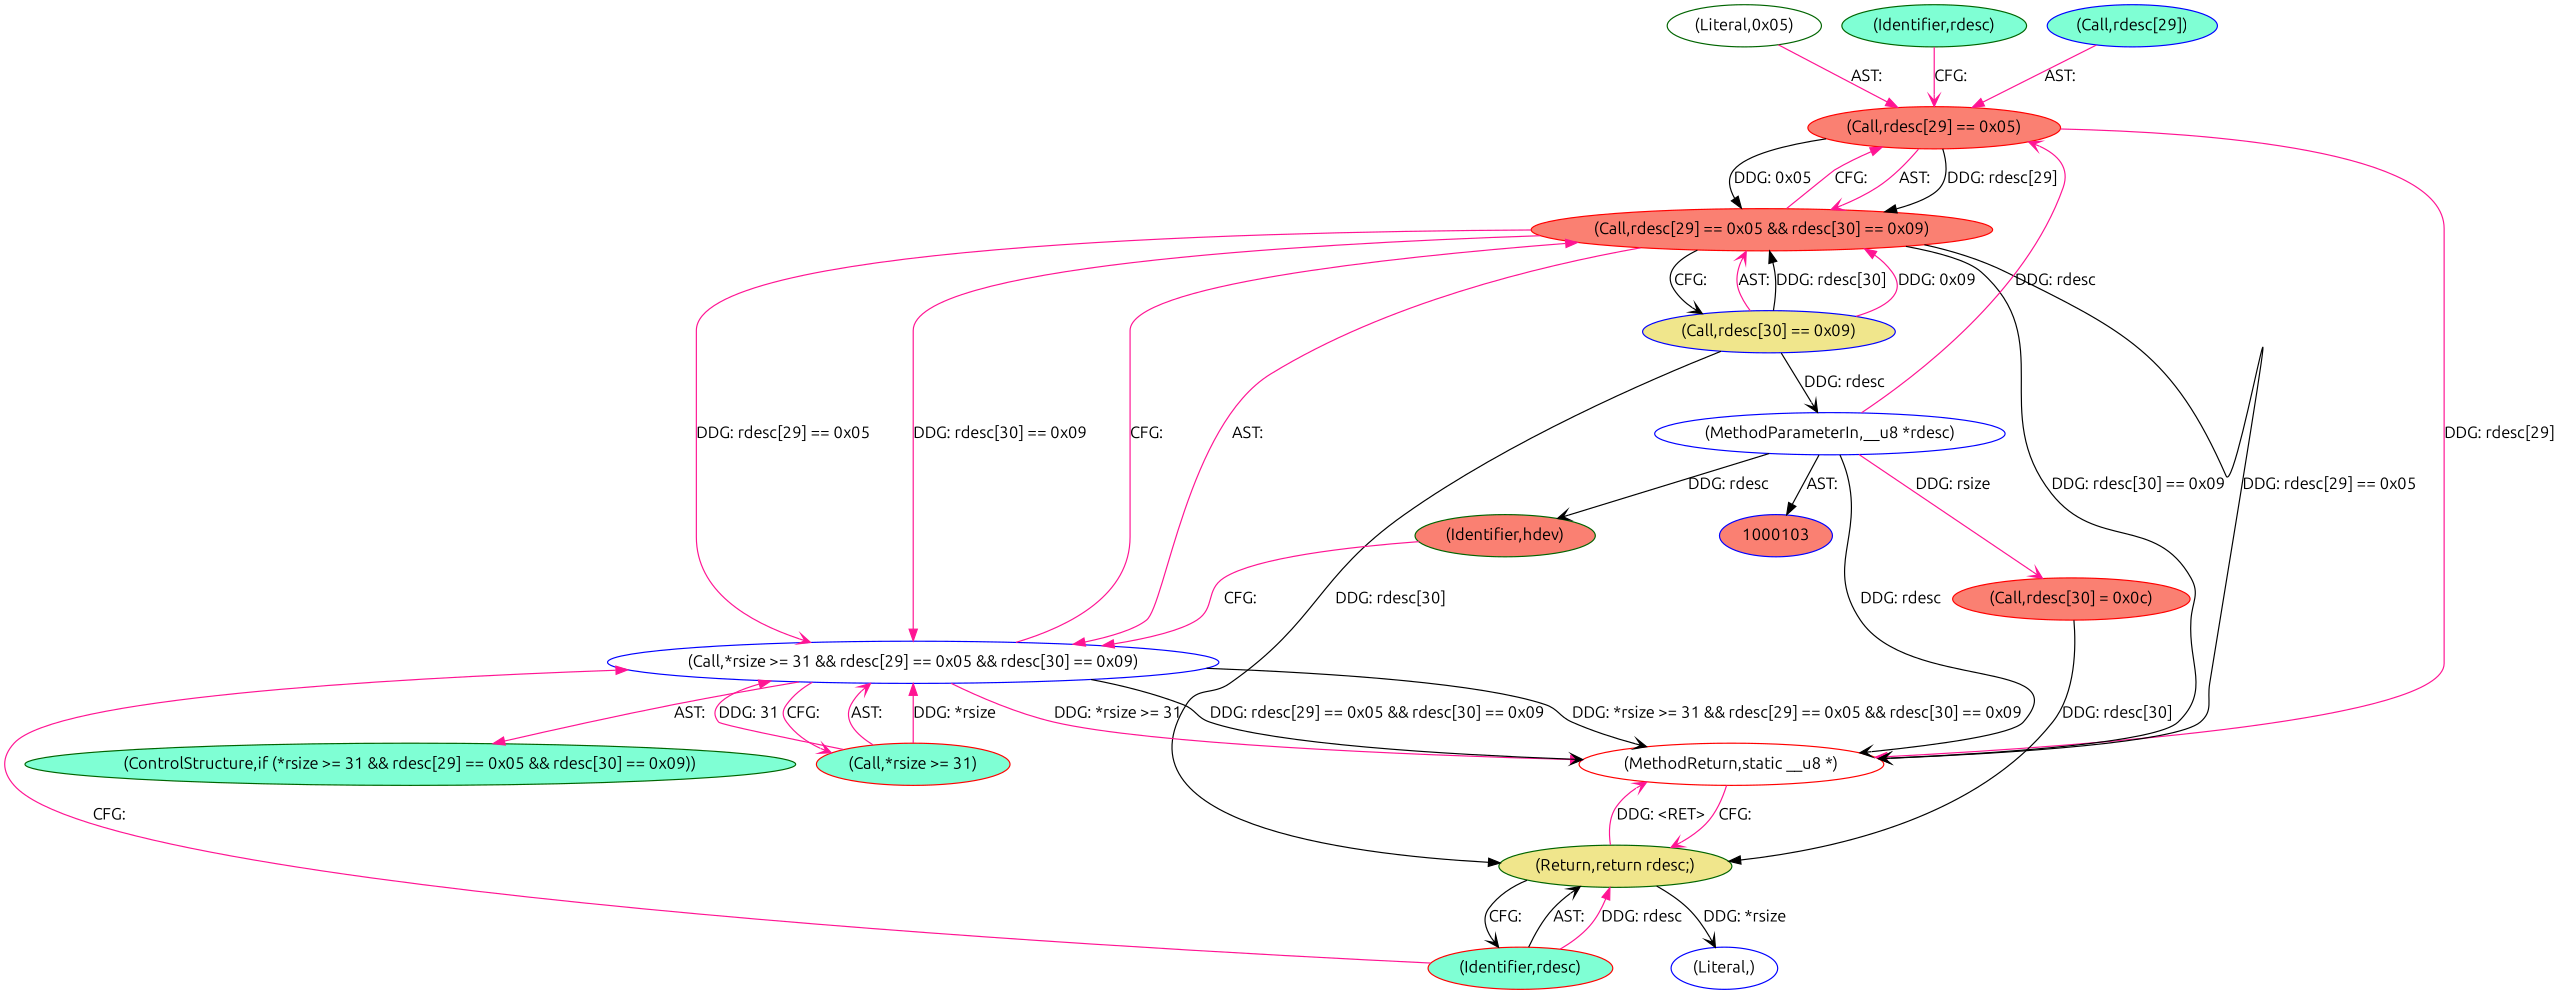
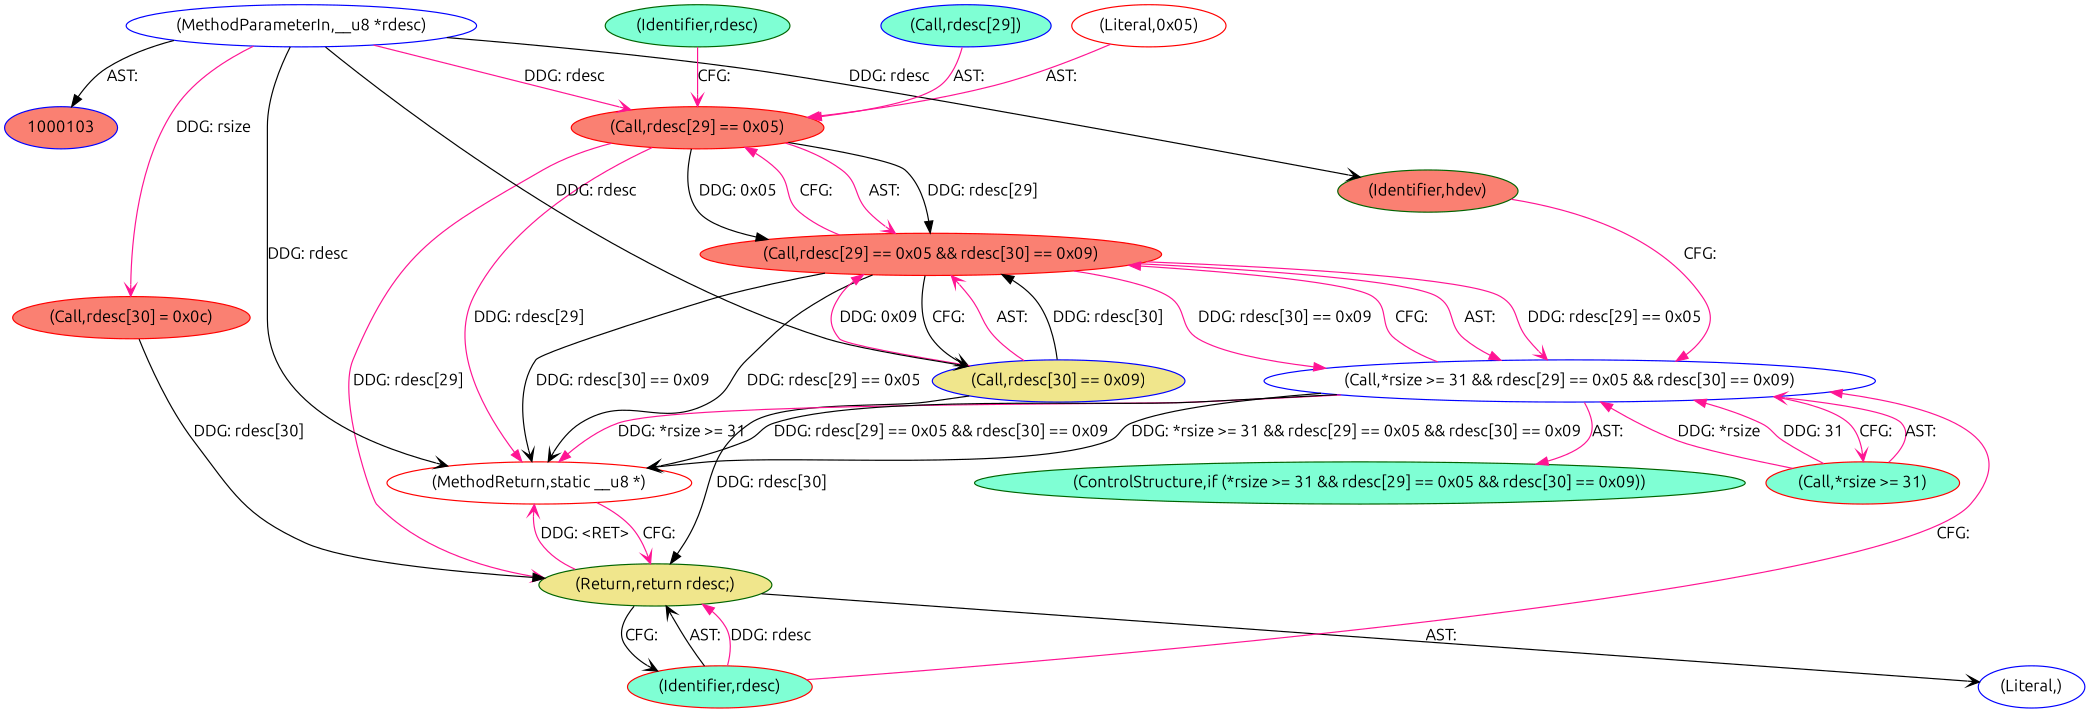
node "(Literal,0x05)": color darkgreen -> red
edge "(Call,rdesc[29] == 0x05)" -> "(Return,return rdesc;)": added, label "DDG: rdesc[29]"
edge "(Call,rdesc[30] == 0x09)" -> "(MethodParameterIn,__u8 *rdesc)": reversed
edge "(Return,return rdesc;)" -> "(Literal,)": label "DDG: *rsize" -> "AST: "
